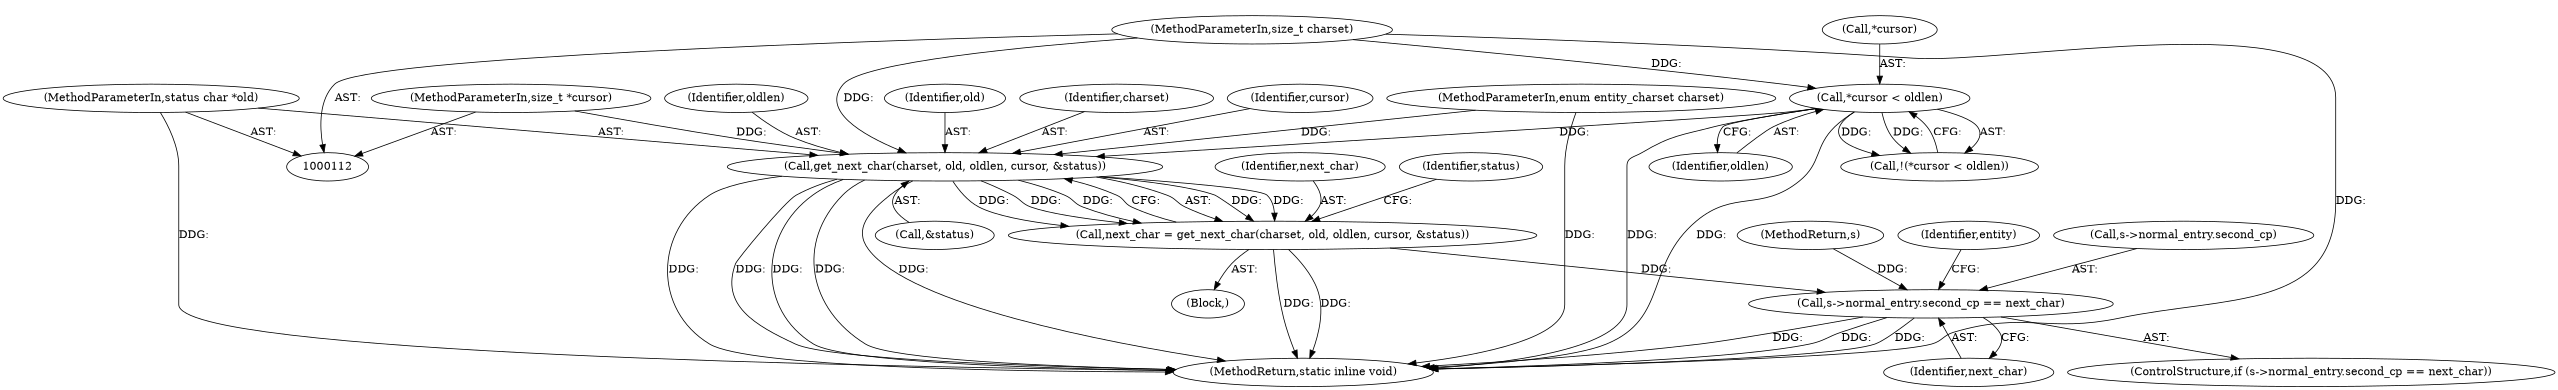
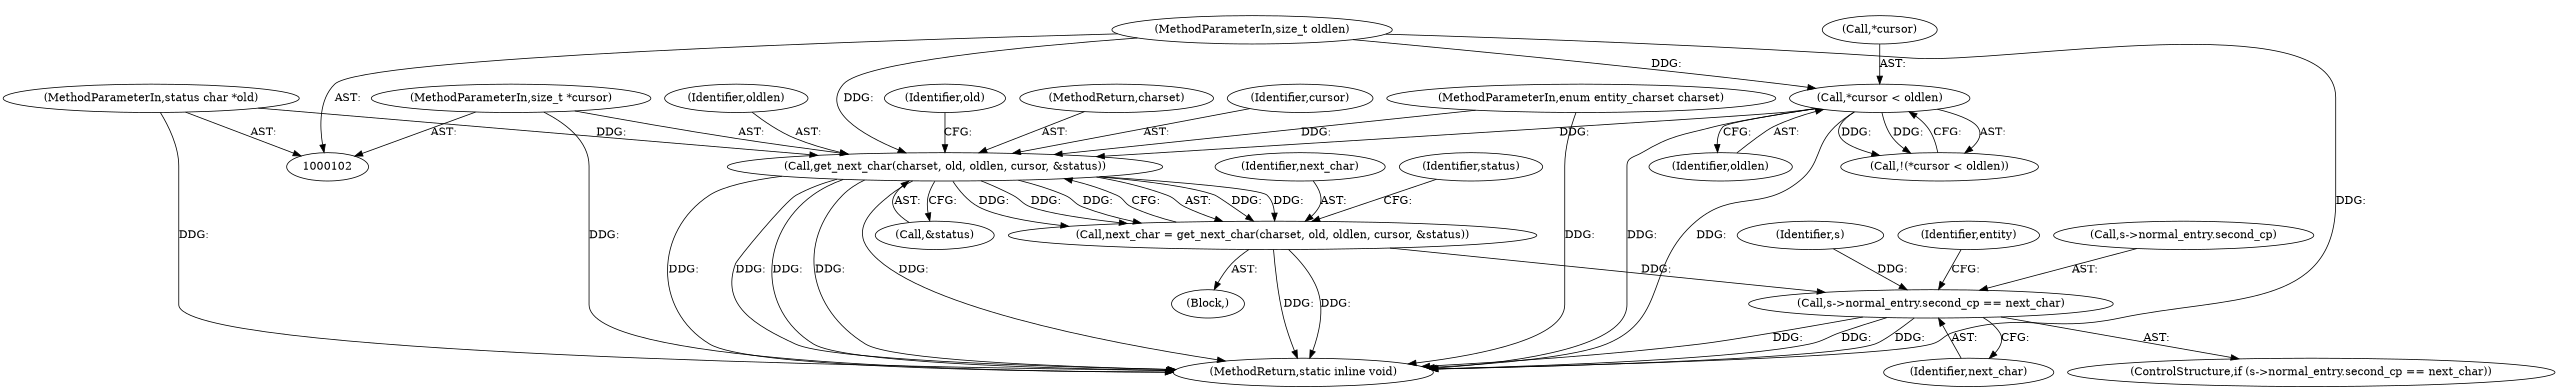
node "(MethodParameterIn,size_t charset)": label "(MethodParameterIn,size_t charset)" -> "(MethodParameterIn,size_t oldlen)"
node "(Identifier,charset)": label "(Identifier,charset)" -> "(MethodReturn,charset)"
edge "(MethodParameterIn,status char *old)" -> "(Call,get_next_char(charset, old, oldlen, cursor, &status))": label "AST: " -> "DDG: "
edge "(MethodParameterIn,size_t *cursor)" -> "(Call,get_next_char(charset, old, oldlen, cursor, &status))": label "DDG: " -> "AST: "
edge "(Identifier,old)" -> "(Call,get_next_char(charset, old, oldlen, cursor, &status))": label "AST: " -> "CFG: "
node "1000112": label "1000112" -> "1000102"
edge "(Call,get_next_char(charset, old, oldlen, cursor, &status))" -> "(Call,&status)": added, label "CFG:"
node "(MethodReturn,s)": label "(MethodReturn,s)" -> "(Identifier,s)"
edge "(MethodParameterIn,size_t *cursor)" -> "(MethodReturn,static inline void)": added, label "DDG:"
